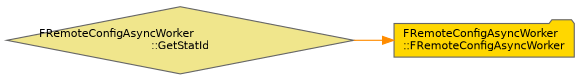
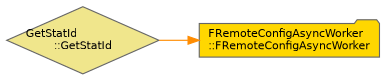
node "FRemoteConfigAsyncWorker ::GetStatId": label "FRemoteConfigAsyncWorker ::GetStatId" -> "GetStatId ::GetStatId"
